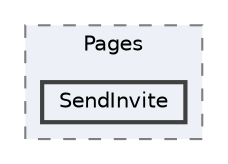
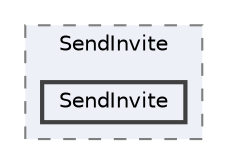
cluster "Pages": label "Pages" -> "SendInvite"
